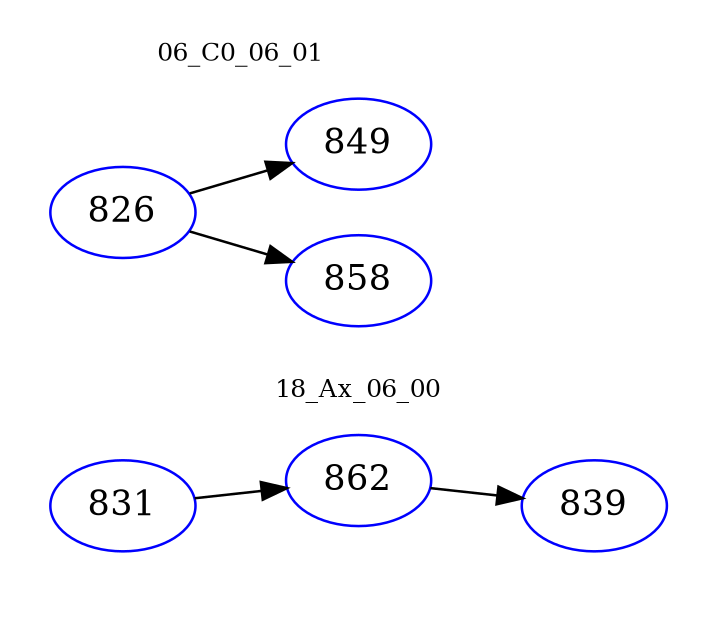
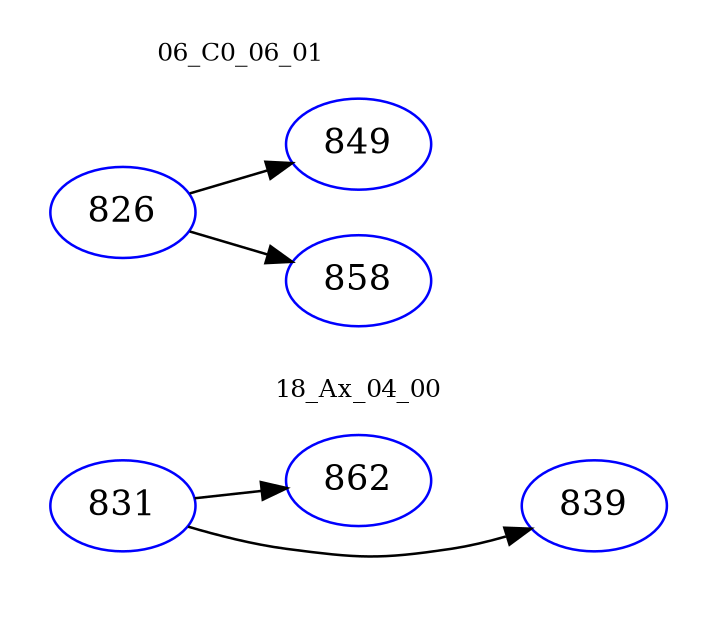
cluster "18_Ax_06_00": label "18_Ax_06_00" -> "18_Ax_04_00"
edge "862" -> "839": now "831" -> "839"
